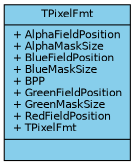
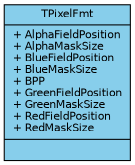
node "TPixelFmt": text "+ TPixelFmt" -> "+ RedMaskSize"
